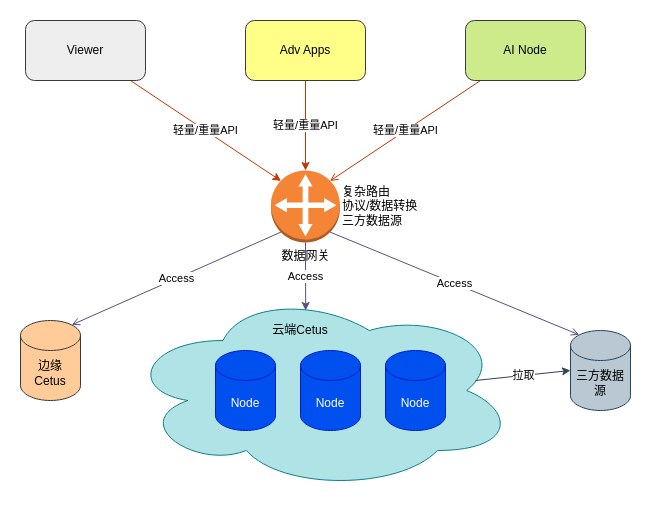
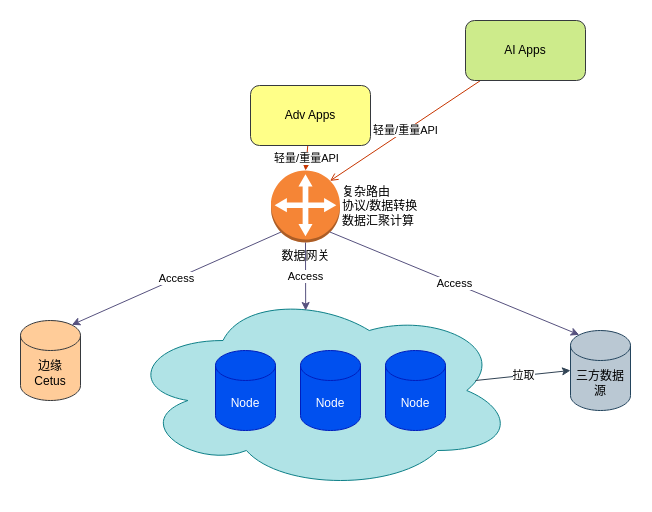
node "Viewer": removed
node "Adv Apps": moved (306, 51) -> (311, 116)
node "AI Node": label "AI Node" -> "AI Apps"
edge "Viewer" -> "数据网关": removed, label "轻量/重量API"
node "复杂路由 协议/数据转换 三方数据源": label "复杂路由 协议/数据转换 三方数据源" -> "复杂路由 协议/数据转换 数据汇聚计算"
edge "数据网关" -> "边缘 Cetus": arrowhead open -> classic
node "云端Cetus": removed
edge "数据网关" -> "三方数据源": arrowhead open -> classic
